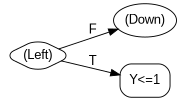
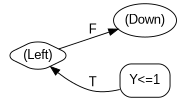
edge "(Left)" -> "Y<=1": reversed
